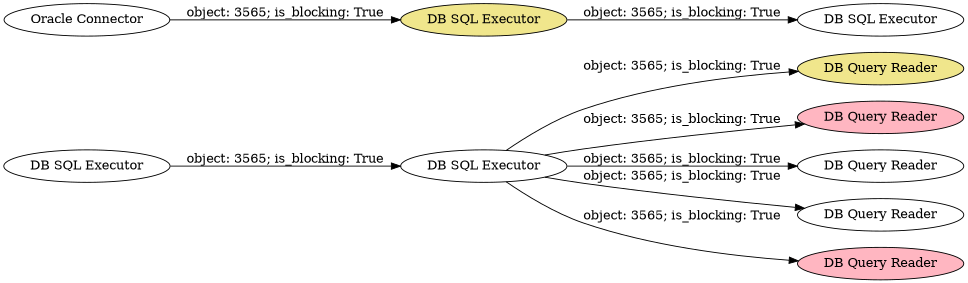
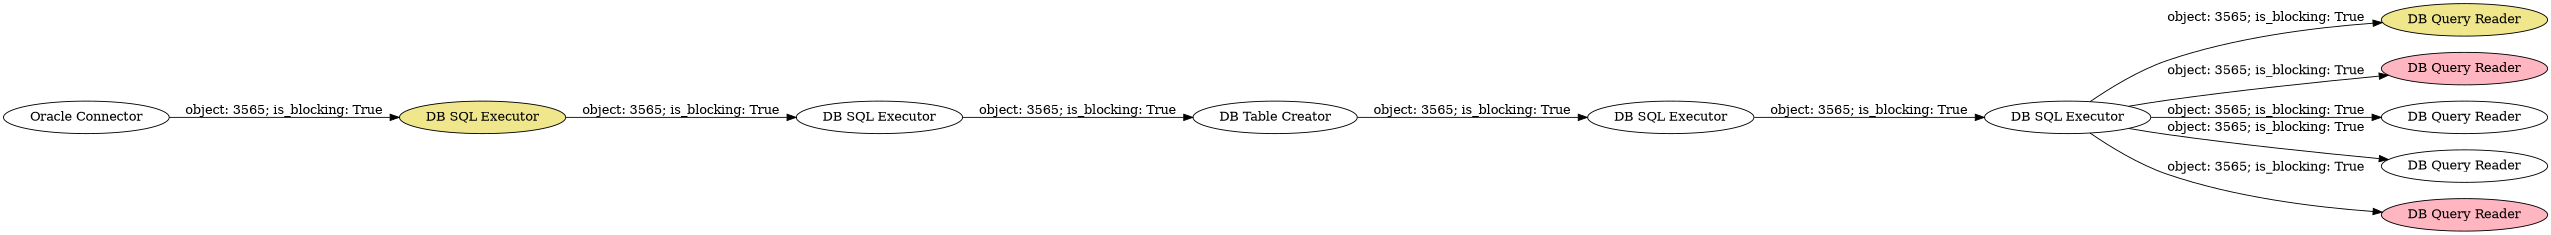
node "DB Table Creator": added
